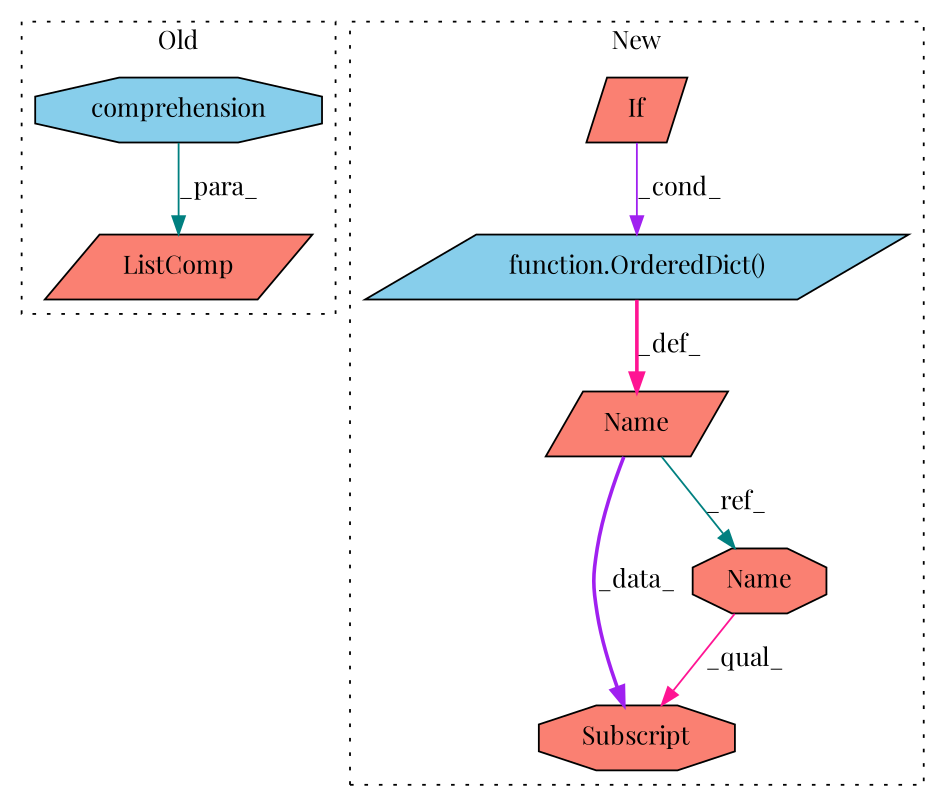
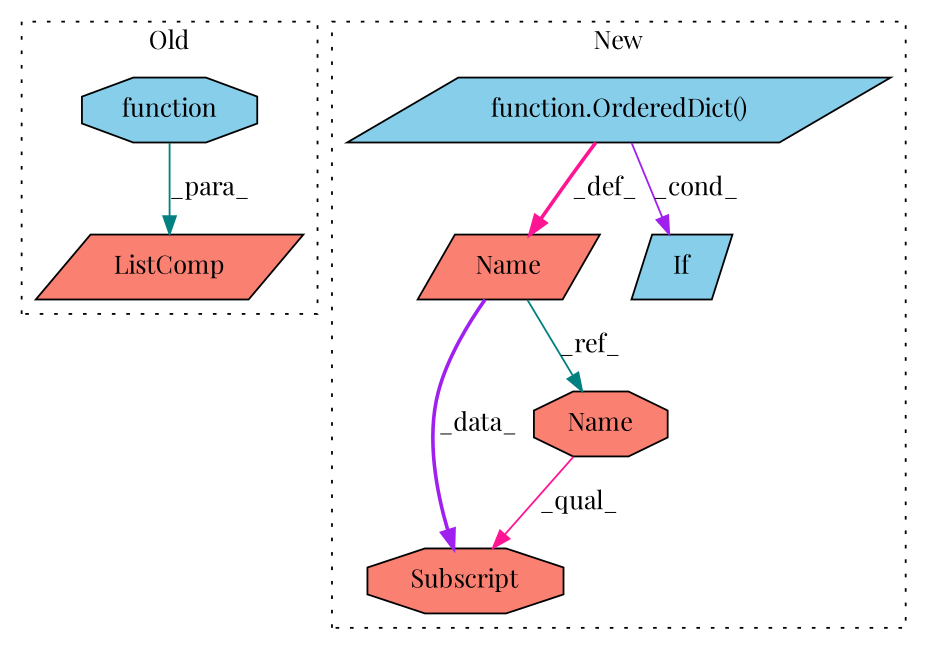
node "comprehension": label "comprehension" -> "function"
node "If": fillcolor salmon -> skyblue
edge "If" -> "function.OrderedDict()": reversed
